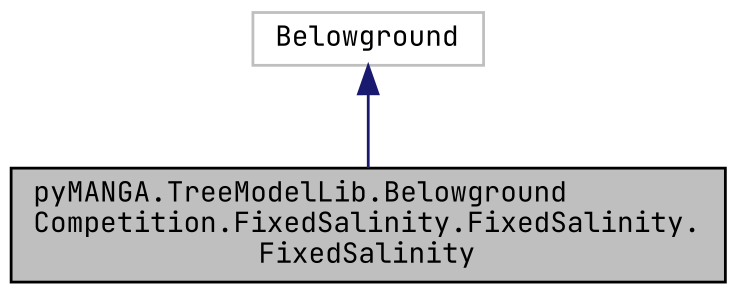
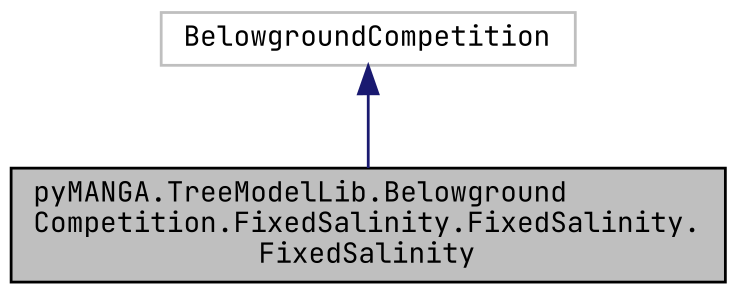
node "Belowground": label "Belowground" -> "BelowgroundCompetition"
